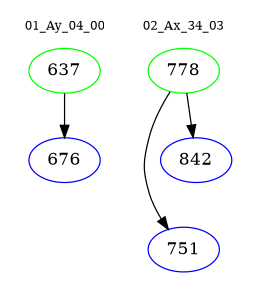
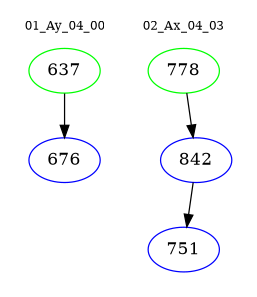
cluster "02_Ax_34_03": label "02_Ax_34_03" -> "02_Ax_04_03"
edge "778" -> "751": now "842" -> "751"
